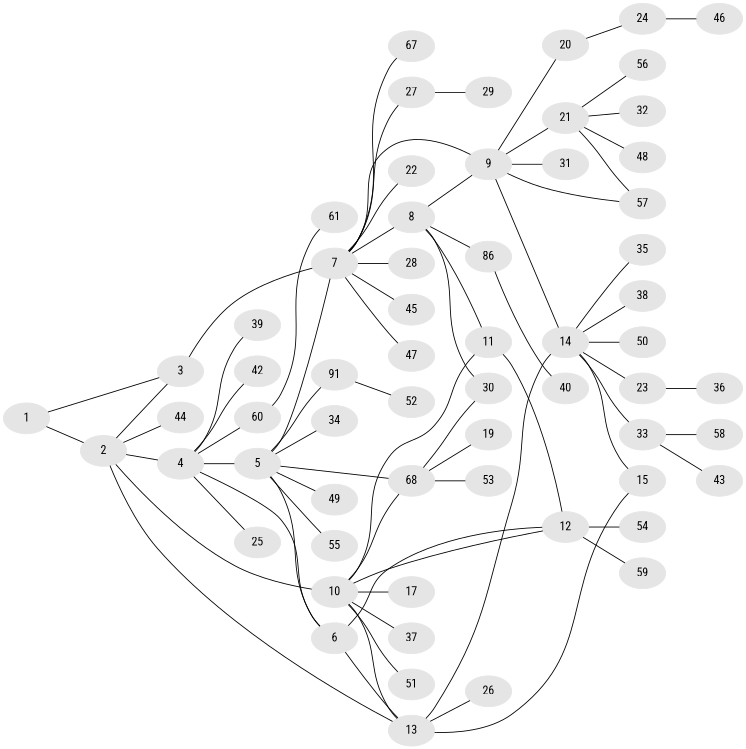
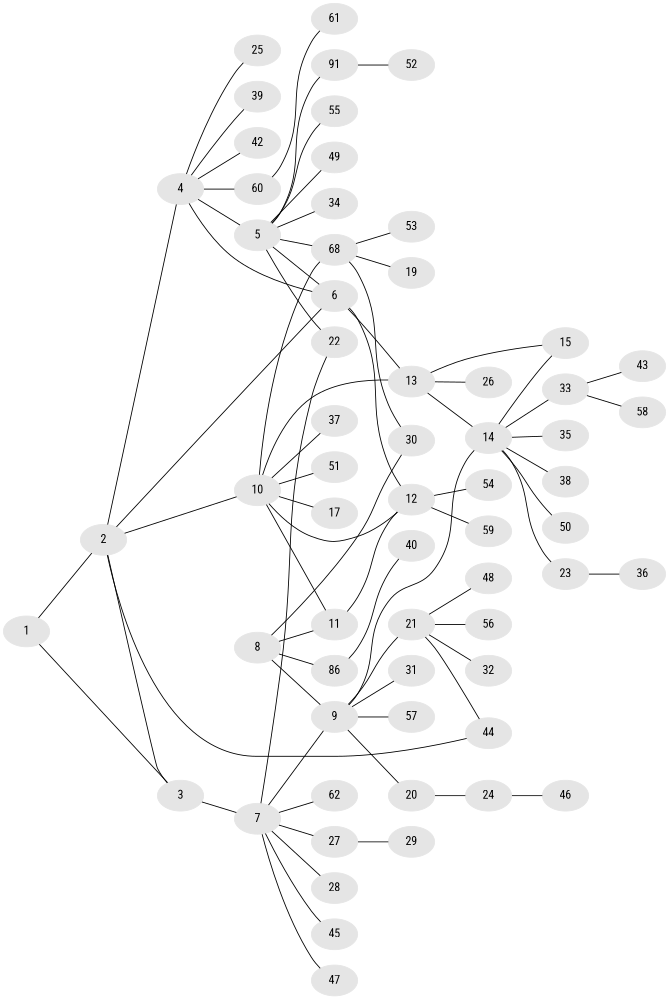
node "67": label "67" -> "62"
edge "21" -- "57": now "21" -- "44"
edge "8" -- "7": removed
edge "7" -- "5": now "22" -- "5"
edge "2" -- "13": now "2" -- "6"
